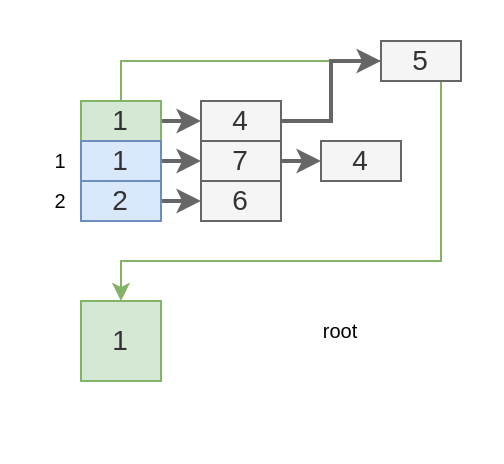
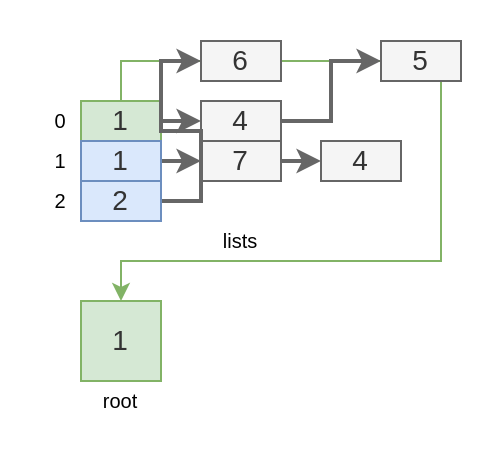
node "0": added
node "6": moved (241, 201) -> (241, 61)
node "lists": added
node "root": moved (341, 331) -> (121, 401)
